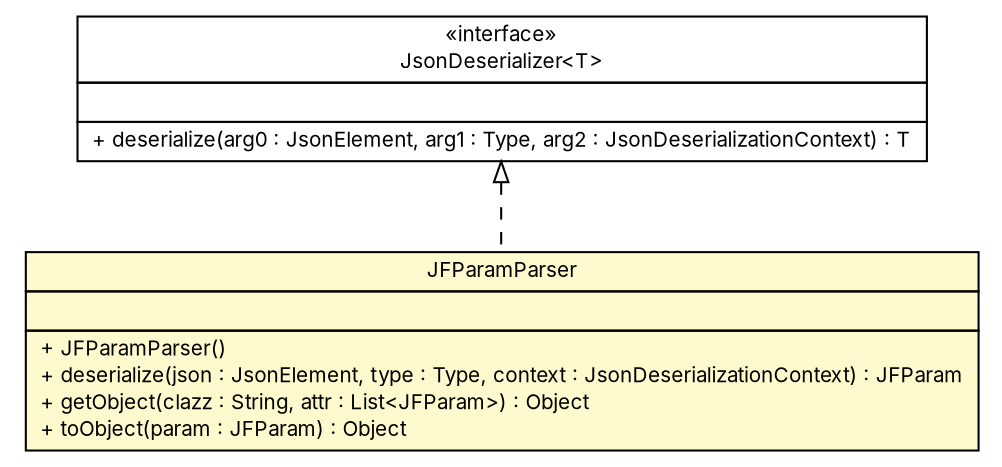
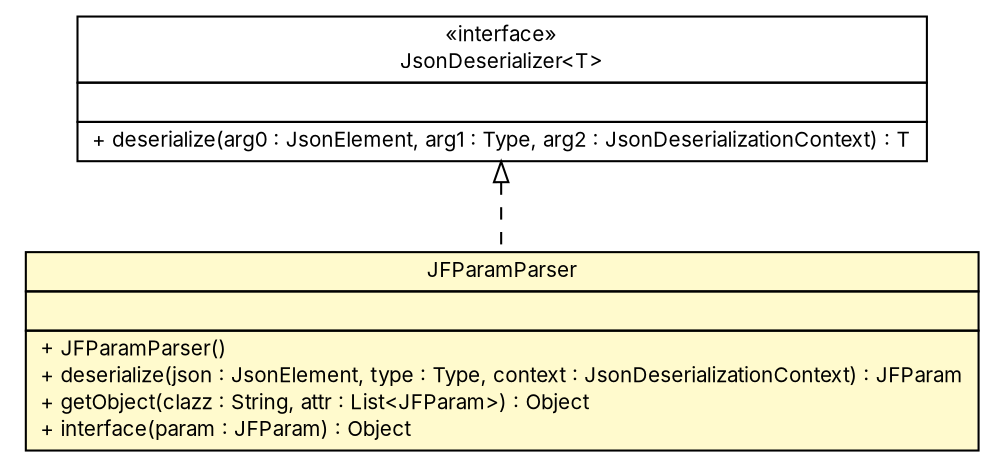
node "JFParamParser": text "+ toObject(param : JFParam) : Object" -> "+ interface(param : JFParam) : Object"
